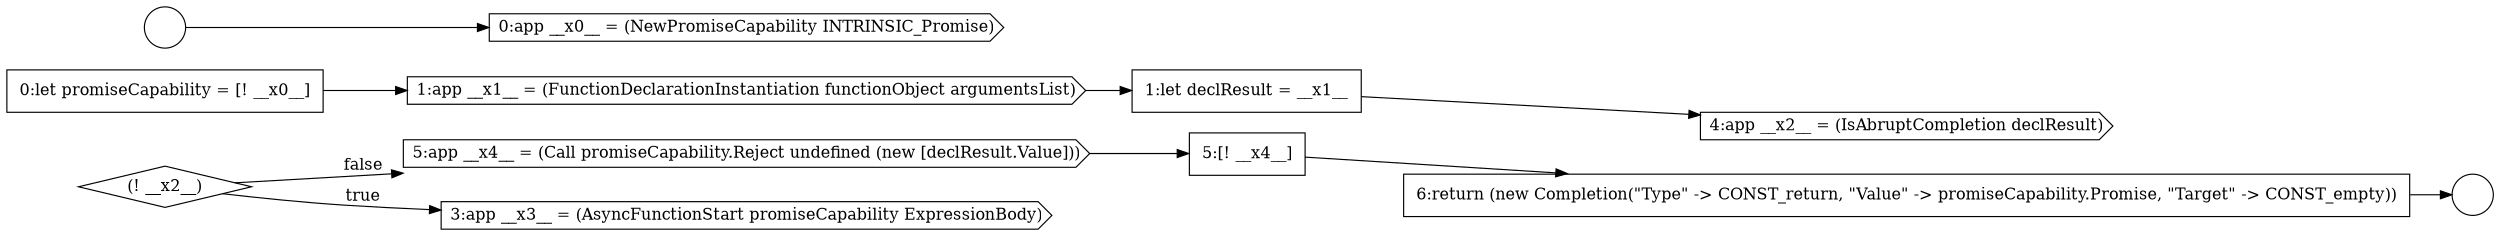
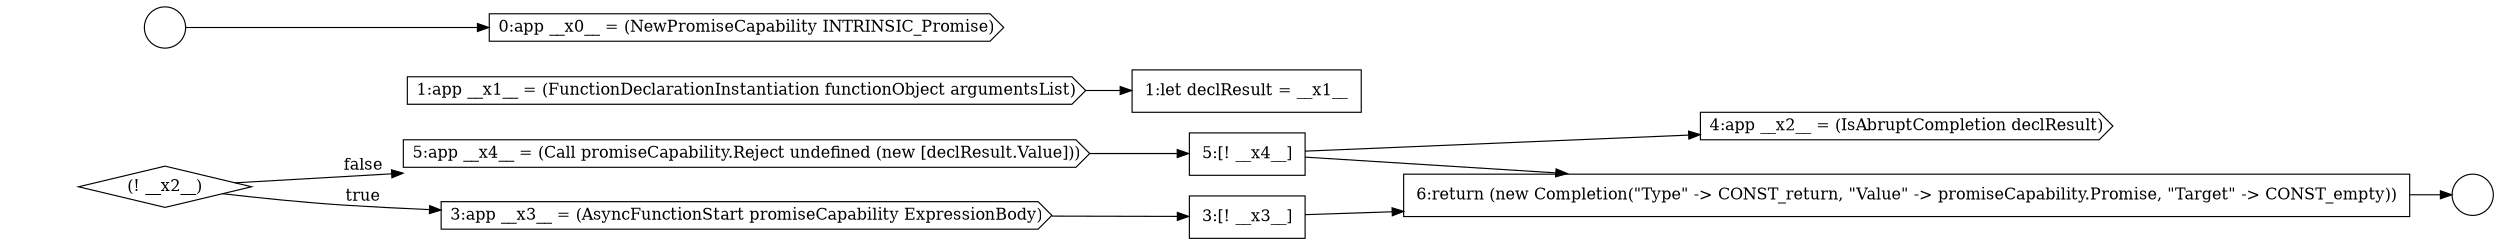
node "0:let promiseCapability = [! __x0__]": removed
edge "1:let declResult = __x1__" -> "4:app __x2__ = (IsAbruptCompletion declResult)": now "5:[! __x4__]" -> "4:app __x2__ = (IsAbruptCompletion declResult)"
node "3:[! __x3__]": added
